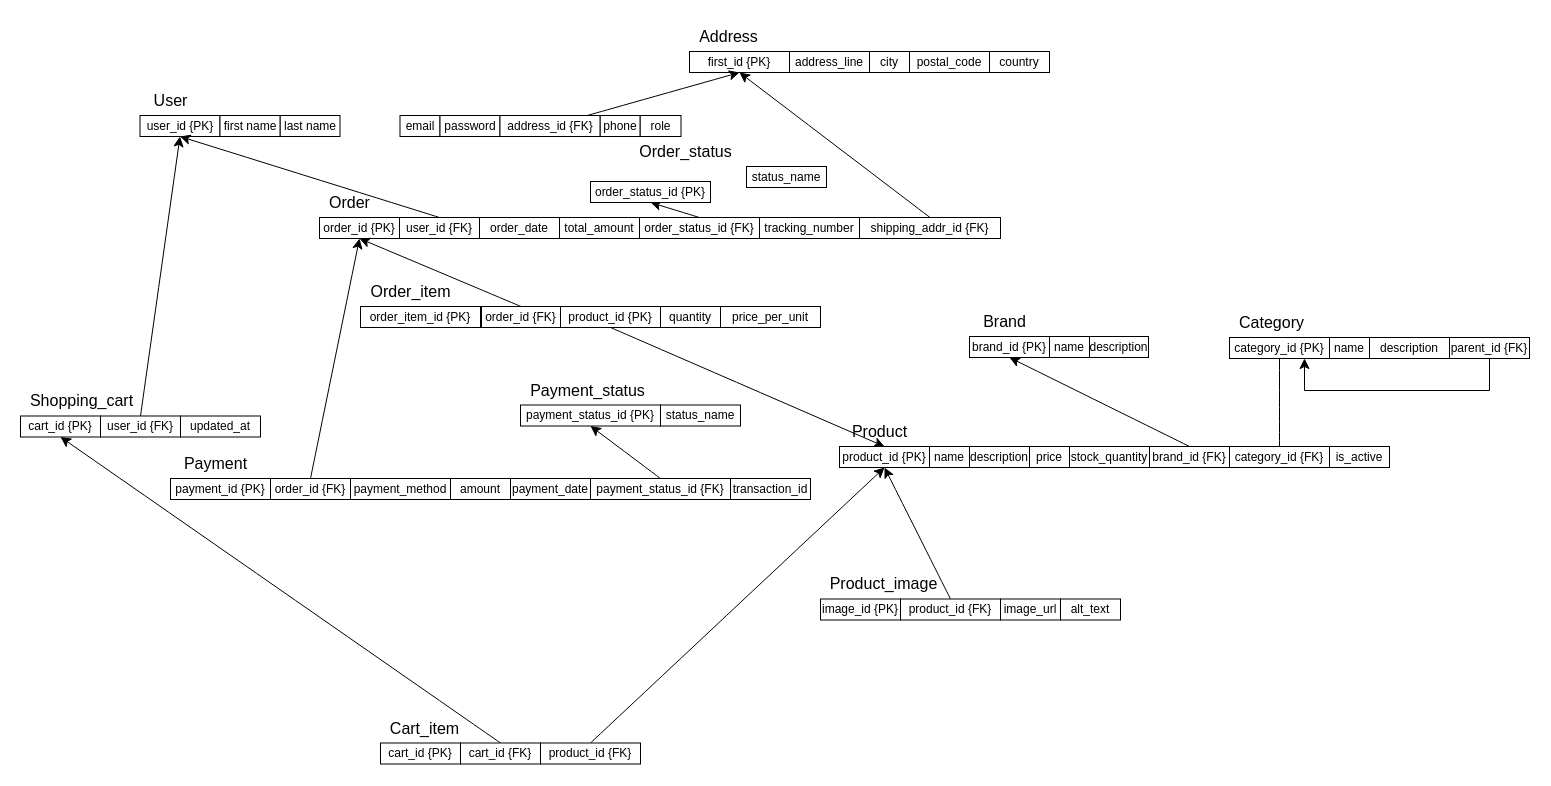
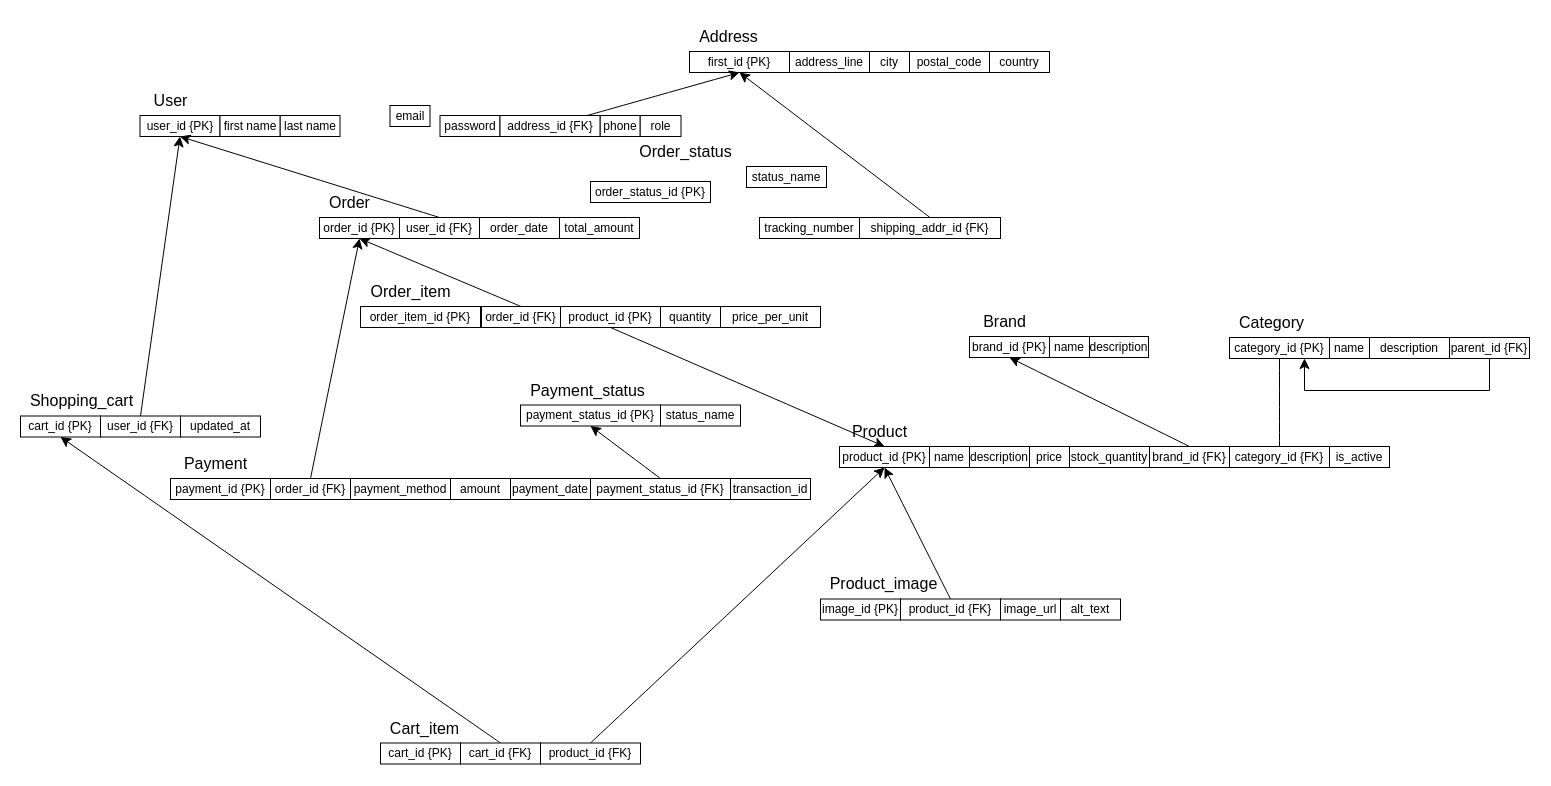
node "email": moved (420, 126) -> (410, 116)
edge "order_status_id {FK}" -> "order_status_id {PK}": removed
node "order_status_id {FK}": removed
